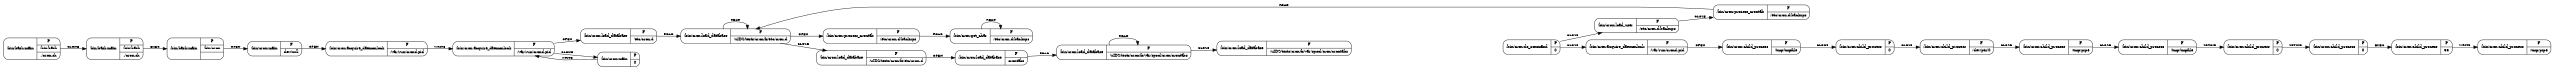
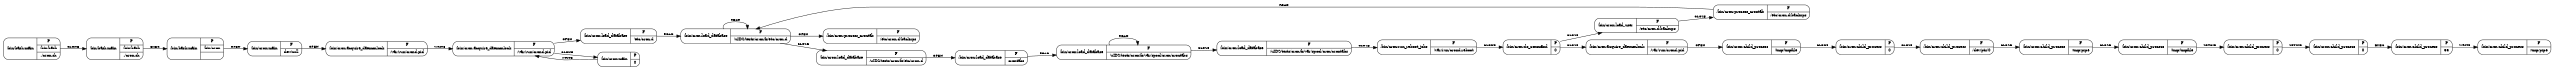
node "/bin/cron:get_char": removed
node "/bin/cron:run_reboot_jobs": added
